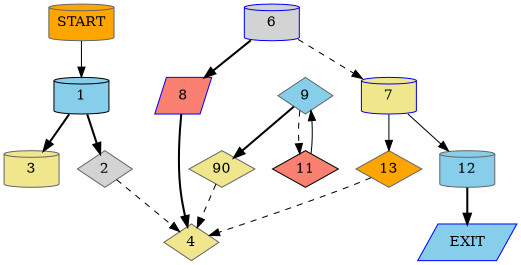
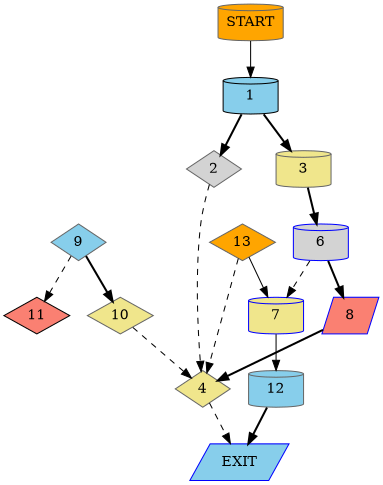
edge "7" -> "13": reversed
edge "11" -> "9": removed
node "90": label "90" -> "10"
edge "3" -> "6": added
edge "4" -> "EXIT": added
